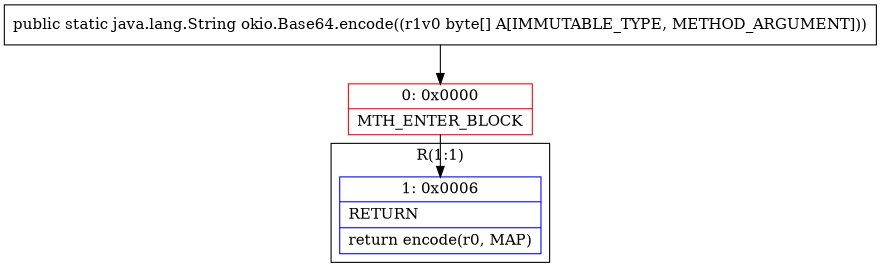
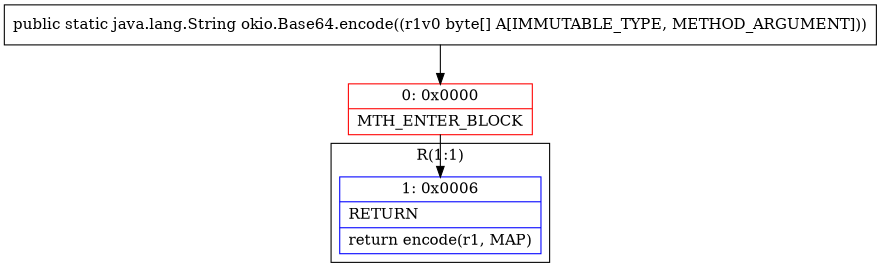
node "1: 0x0006": text "return encode(r0, MAP)" -> "return encode(r1, MAP)"
